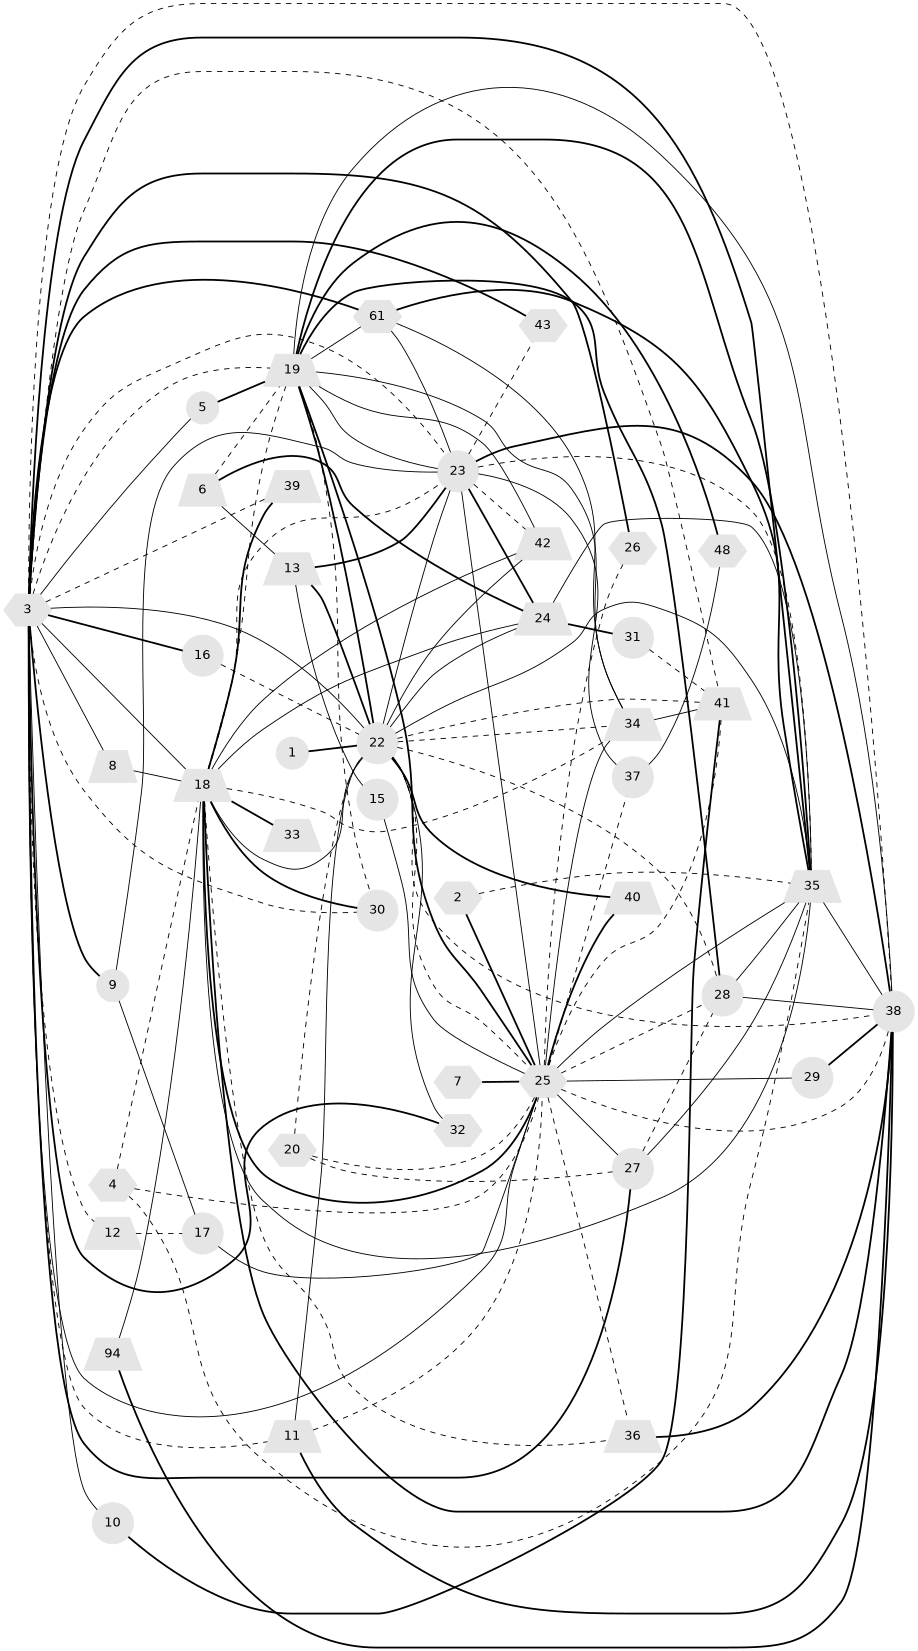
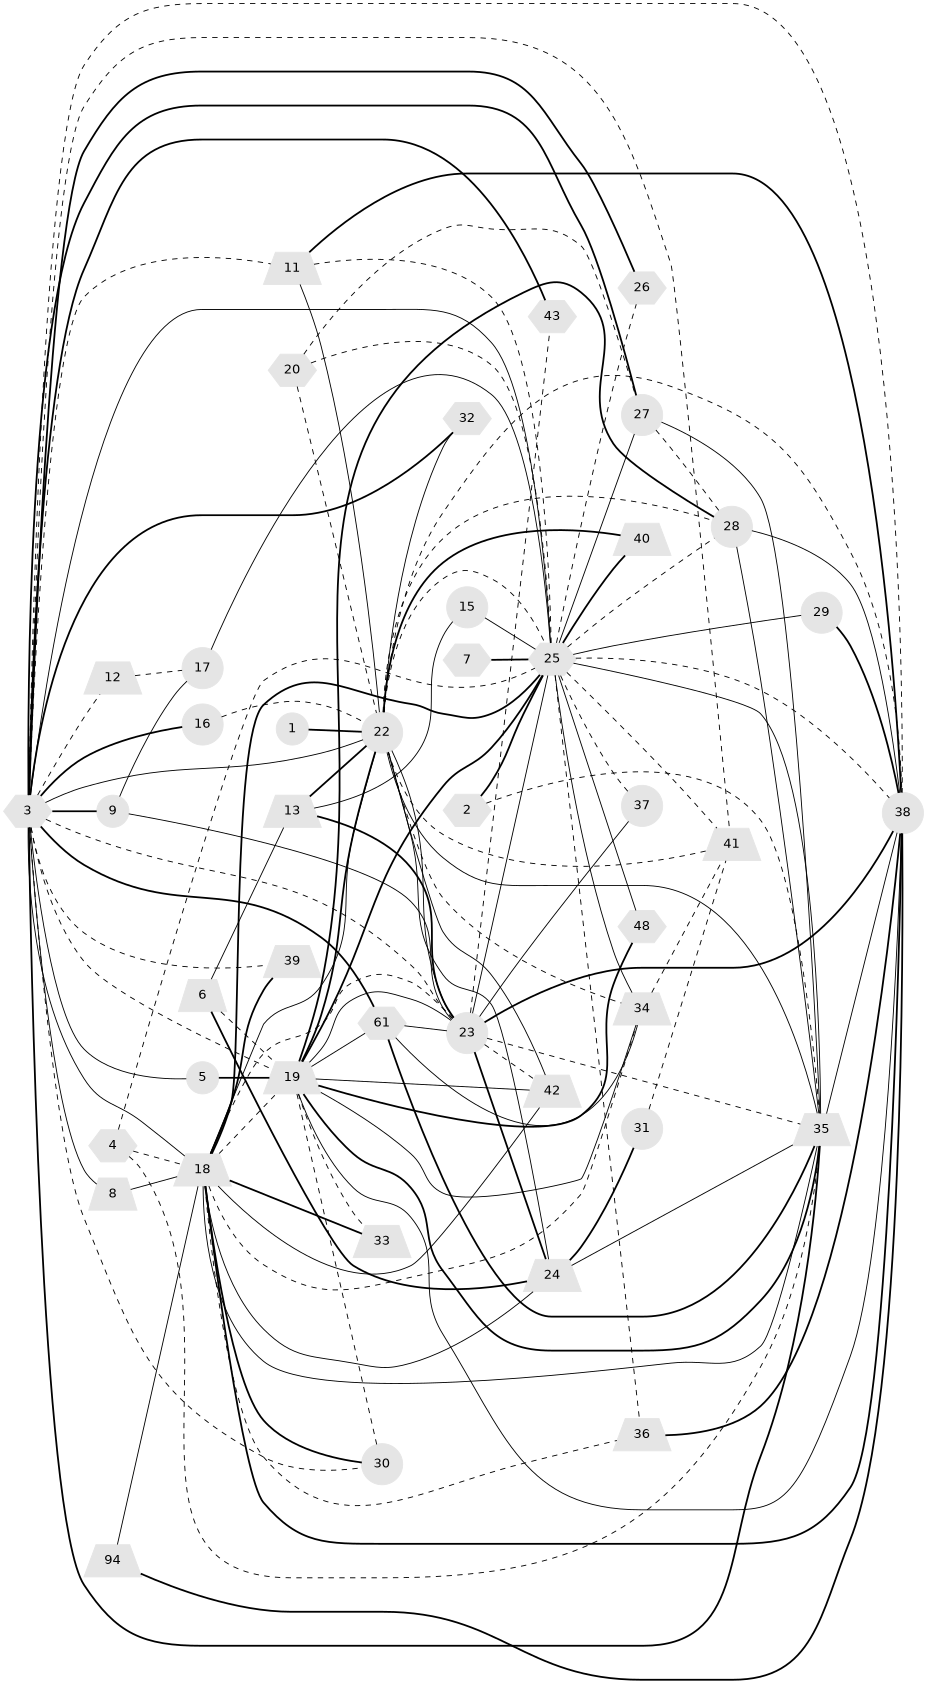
edge "48" -- "37": now "48" -- "25"
edge "41" -- "34": style solid -> dashed
edge "19" -- "33": added
node "10": removed
